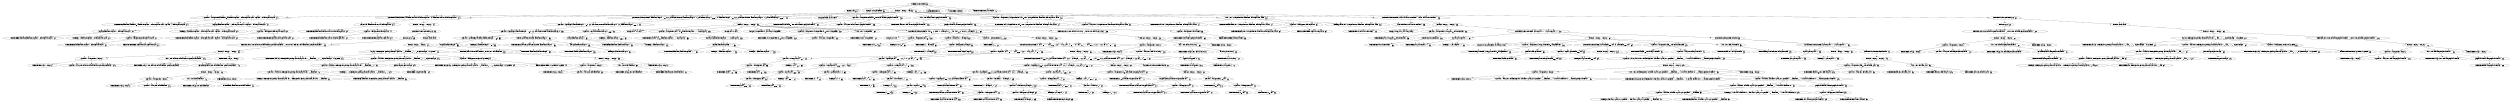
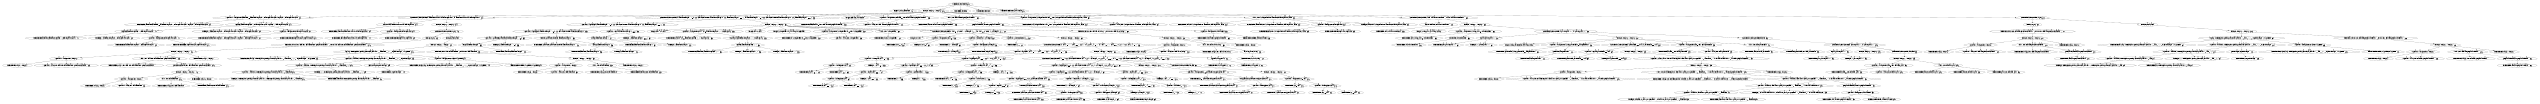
node "(PARAM,this)": removed
